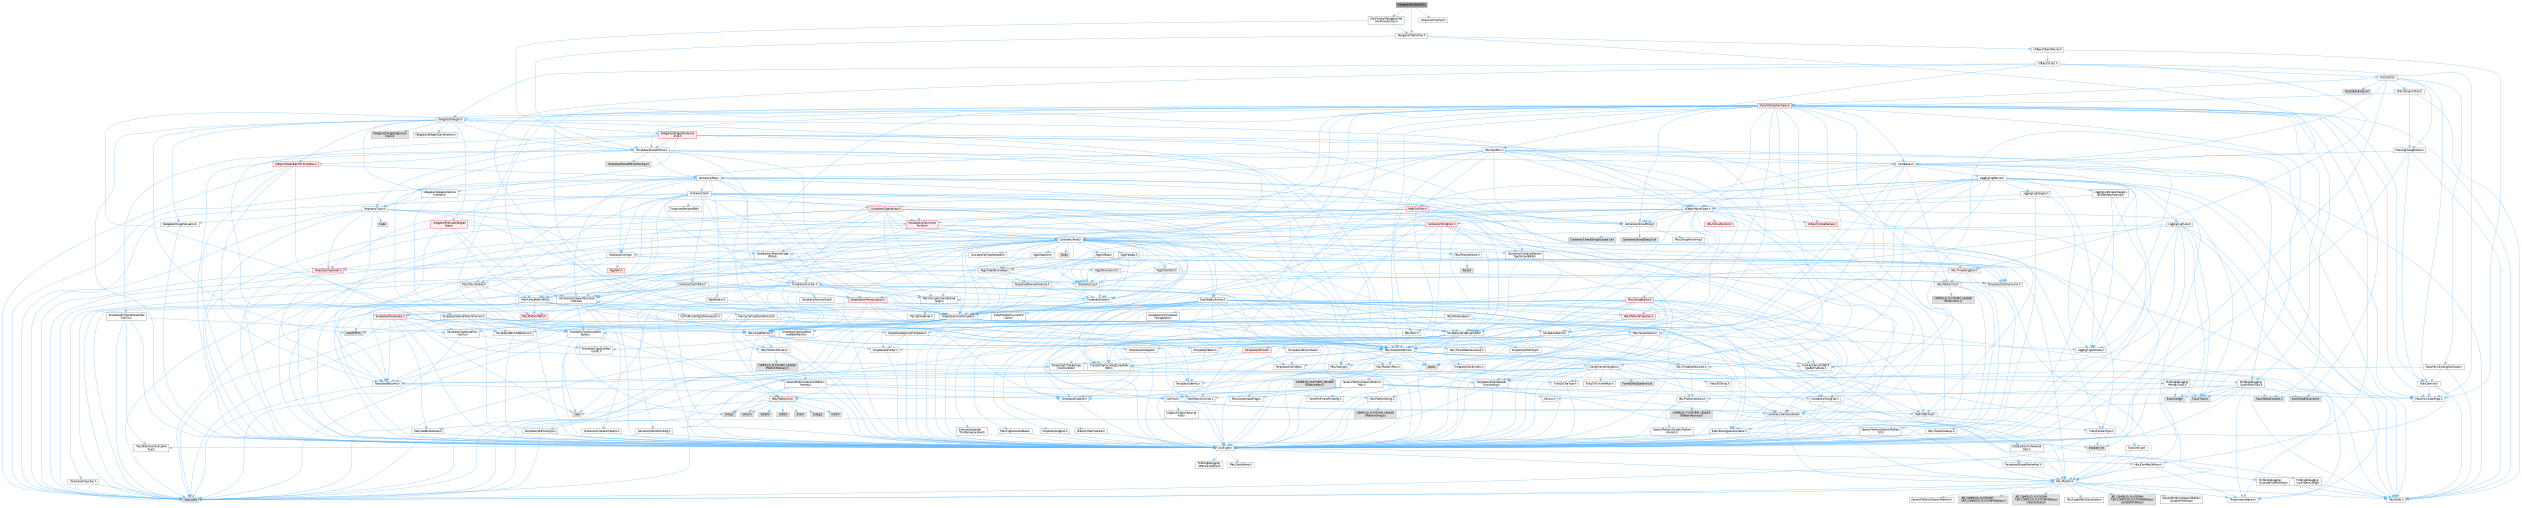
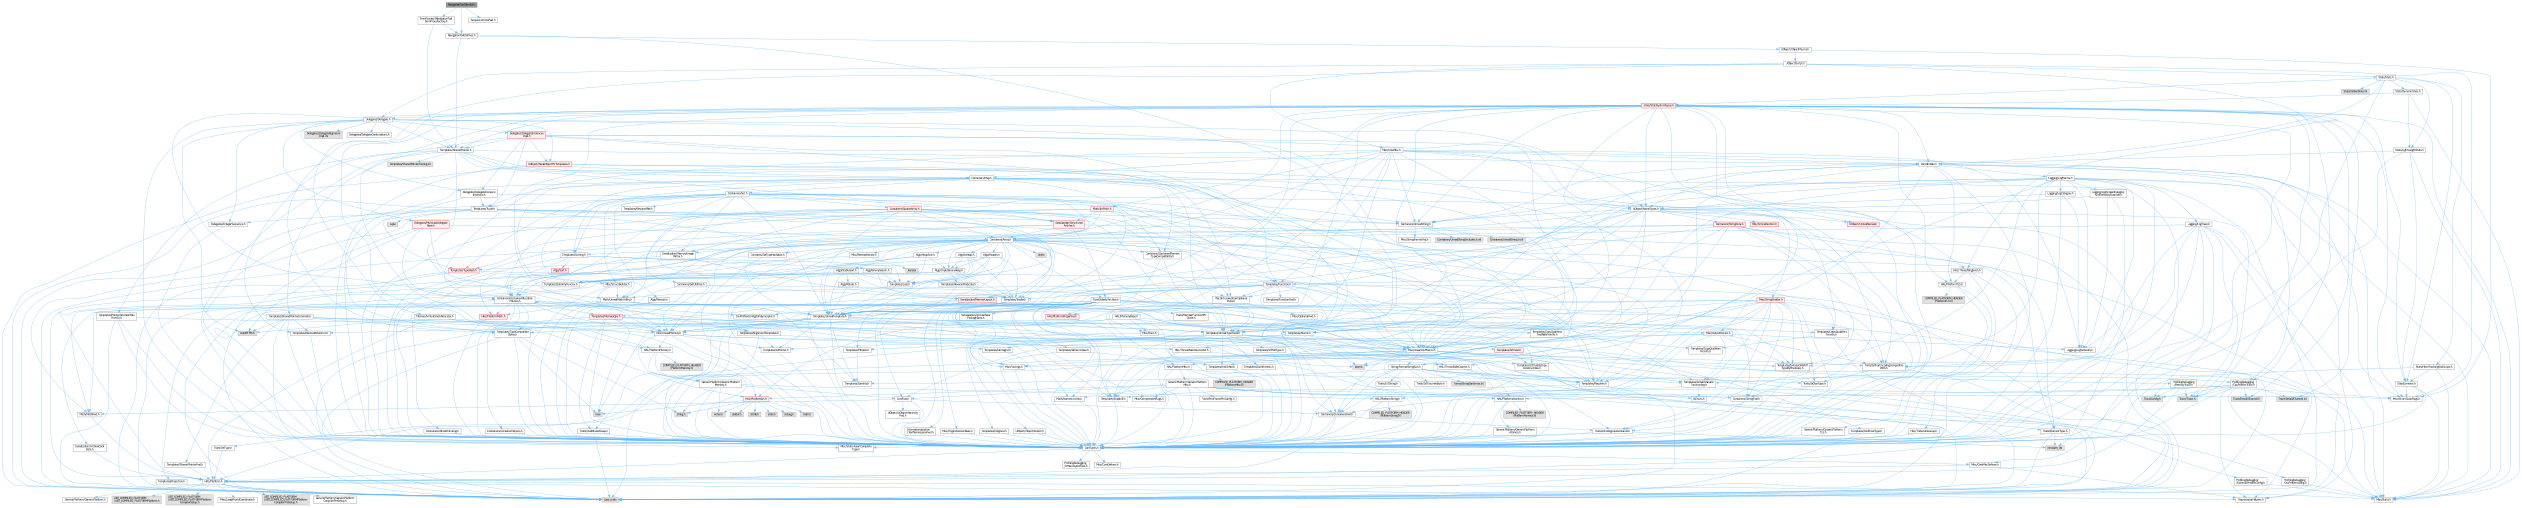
node "Algo/Rotate.h": added
node "Archive/IsArrayOrRefOf TypeByPredicate.h": label "Archive/IsArrayOrRefOf TypeByPredicate.h" -> "Templates/IsArrayOrRefOf TypeByPredicate.h"
